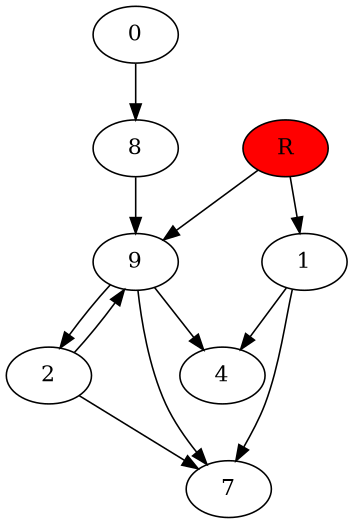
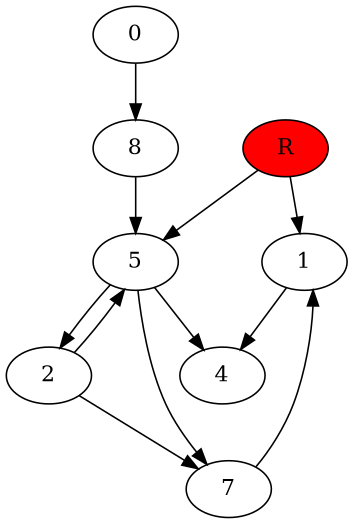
node "9": label "9" -> "5"
edge "1" -> "7": reversed
